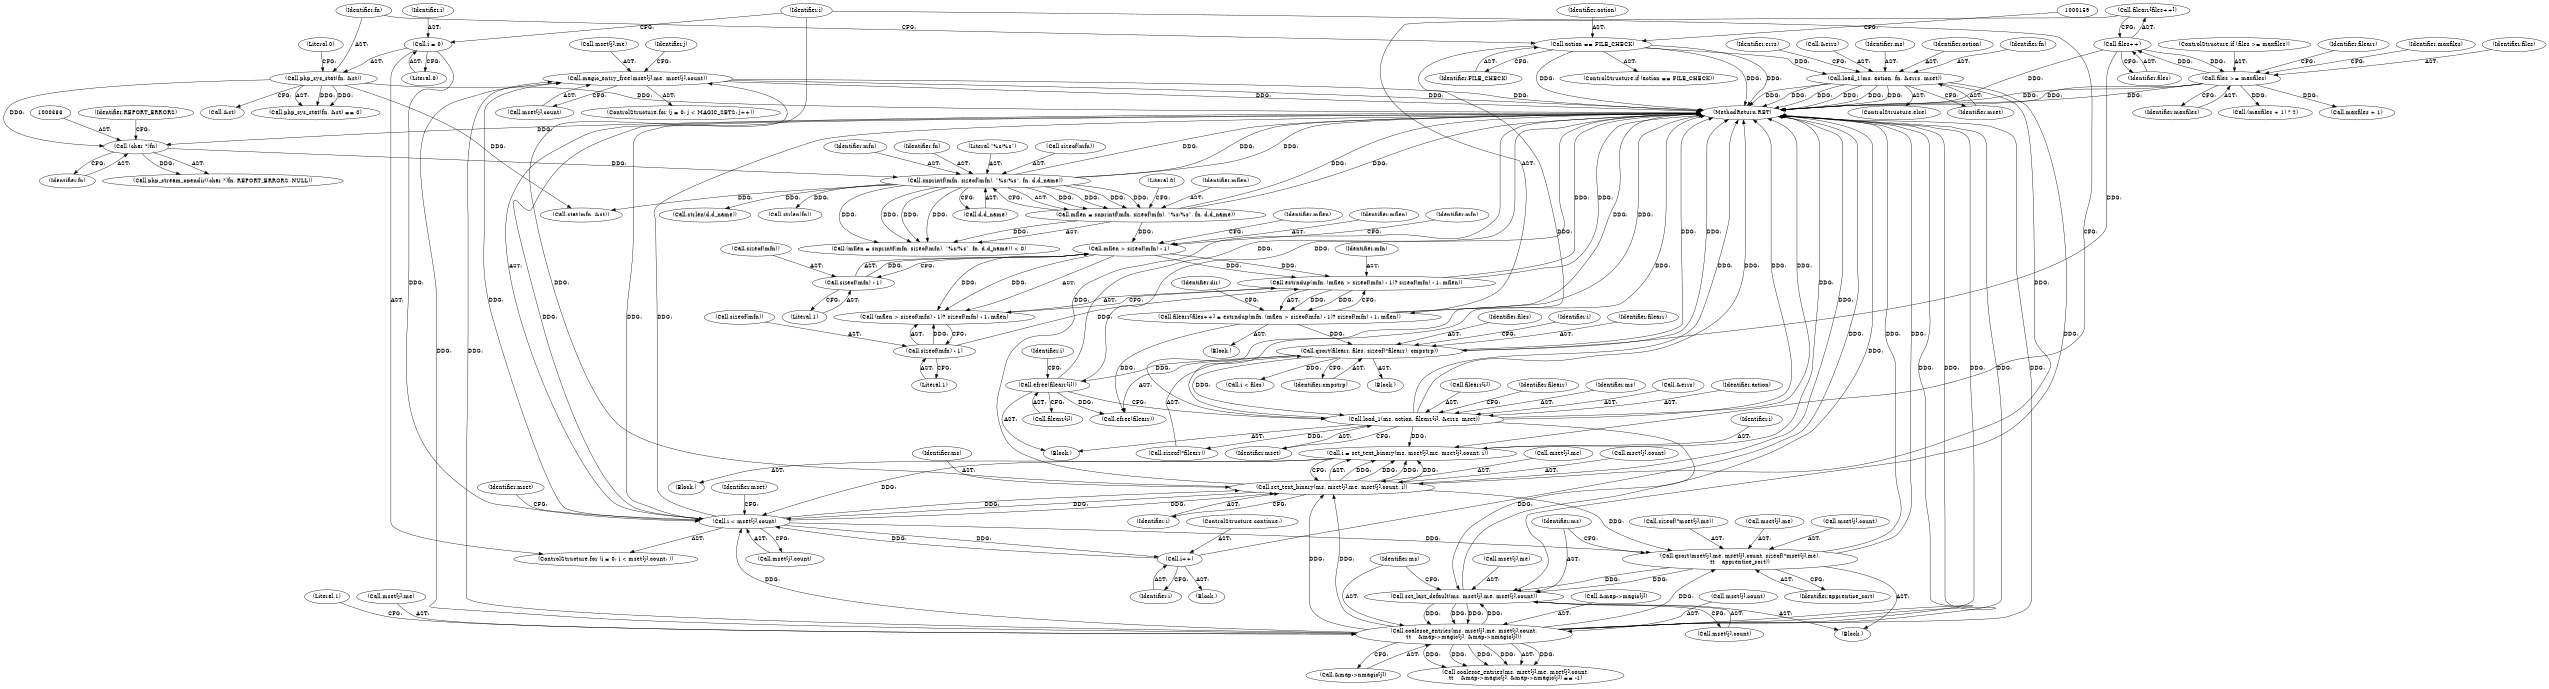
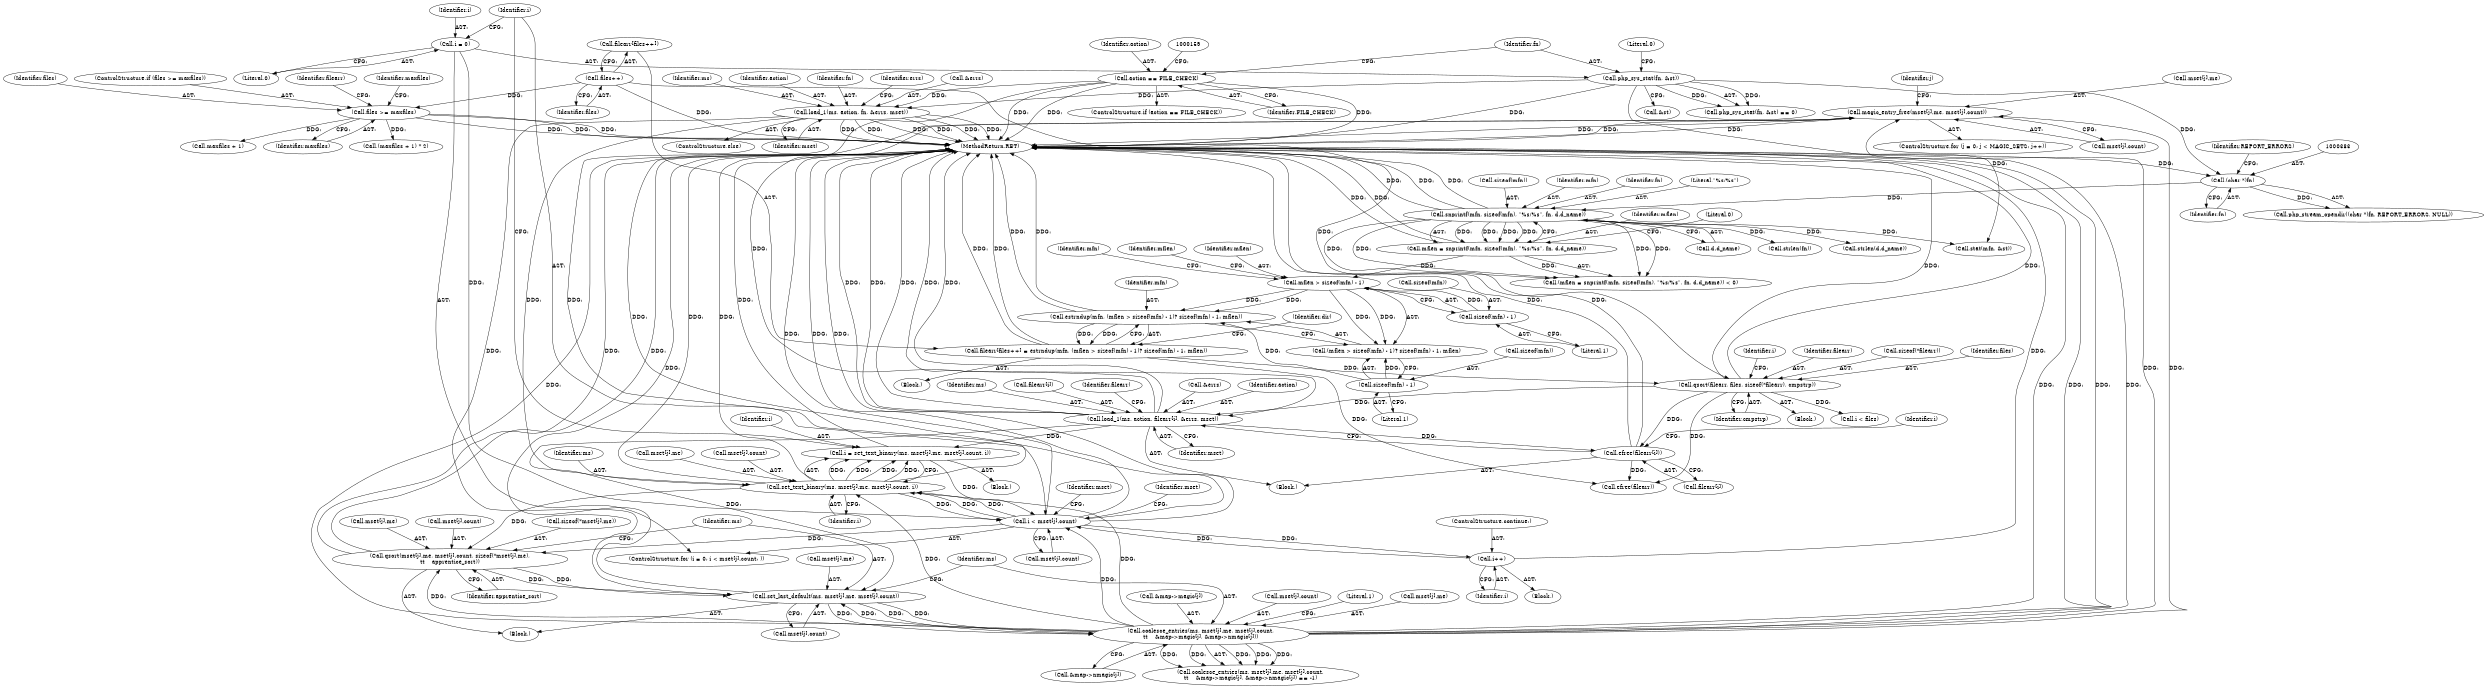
edge "(Call,files >= maxfiles)" -> "(Call,files++)": removed, label "DDG:"
edge "(Call,php_sys_stat(fn, &st))" -> "(Call,load_1(ms, action, fn, &errs, mset))": added, label "DDG:"
edge "(Call,qsort(filearr, files, sizeof(*filearr), cmpstrp))" -> "(Call,efree(filearr))": label "AST: " -> "DDG: "
edge "(Call,load_1(ms, action, filearr[i], &errs, mset))" -> "(Call,sizeof(*filearr))": now "(Call,load_1(ms, action, filearr[i], &errs, mset))" -> "(Call,efree(filearr[i]))"
